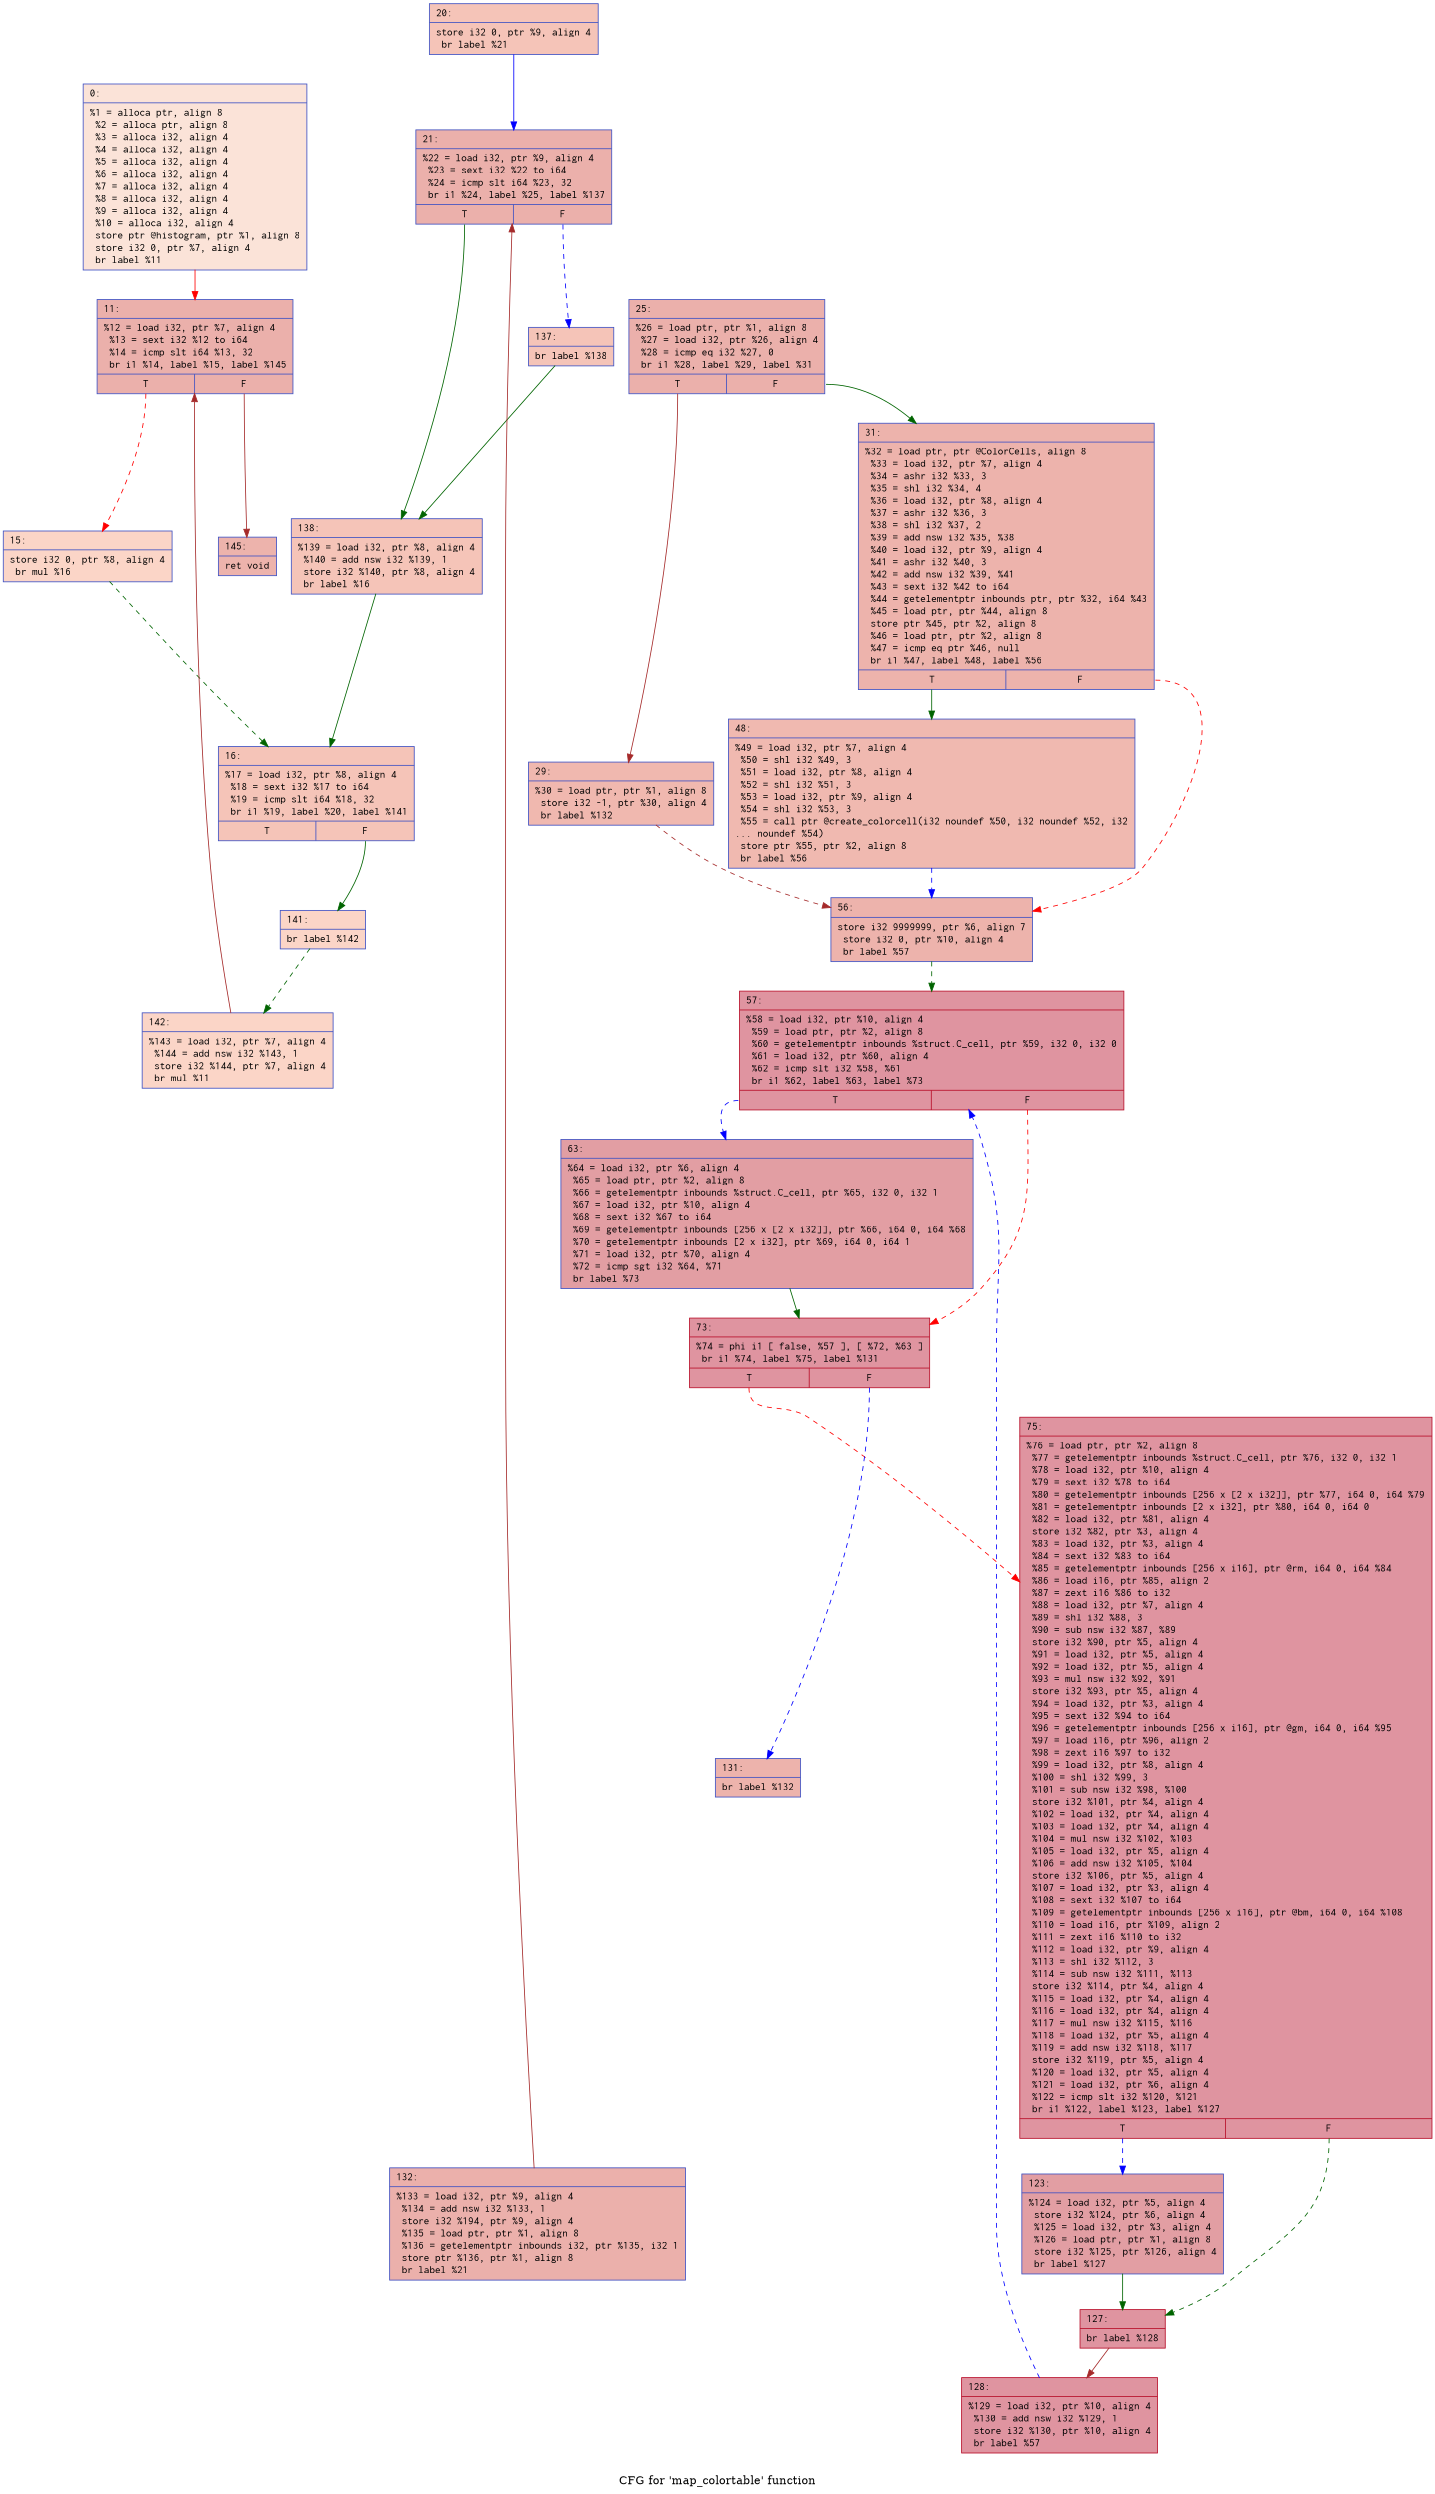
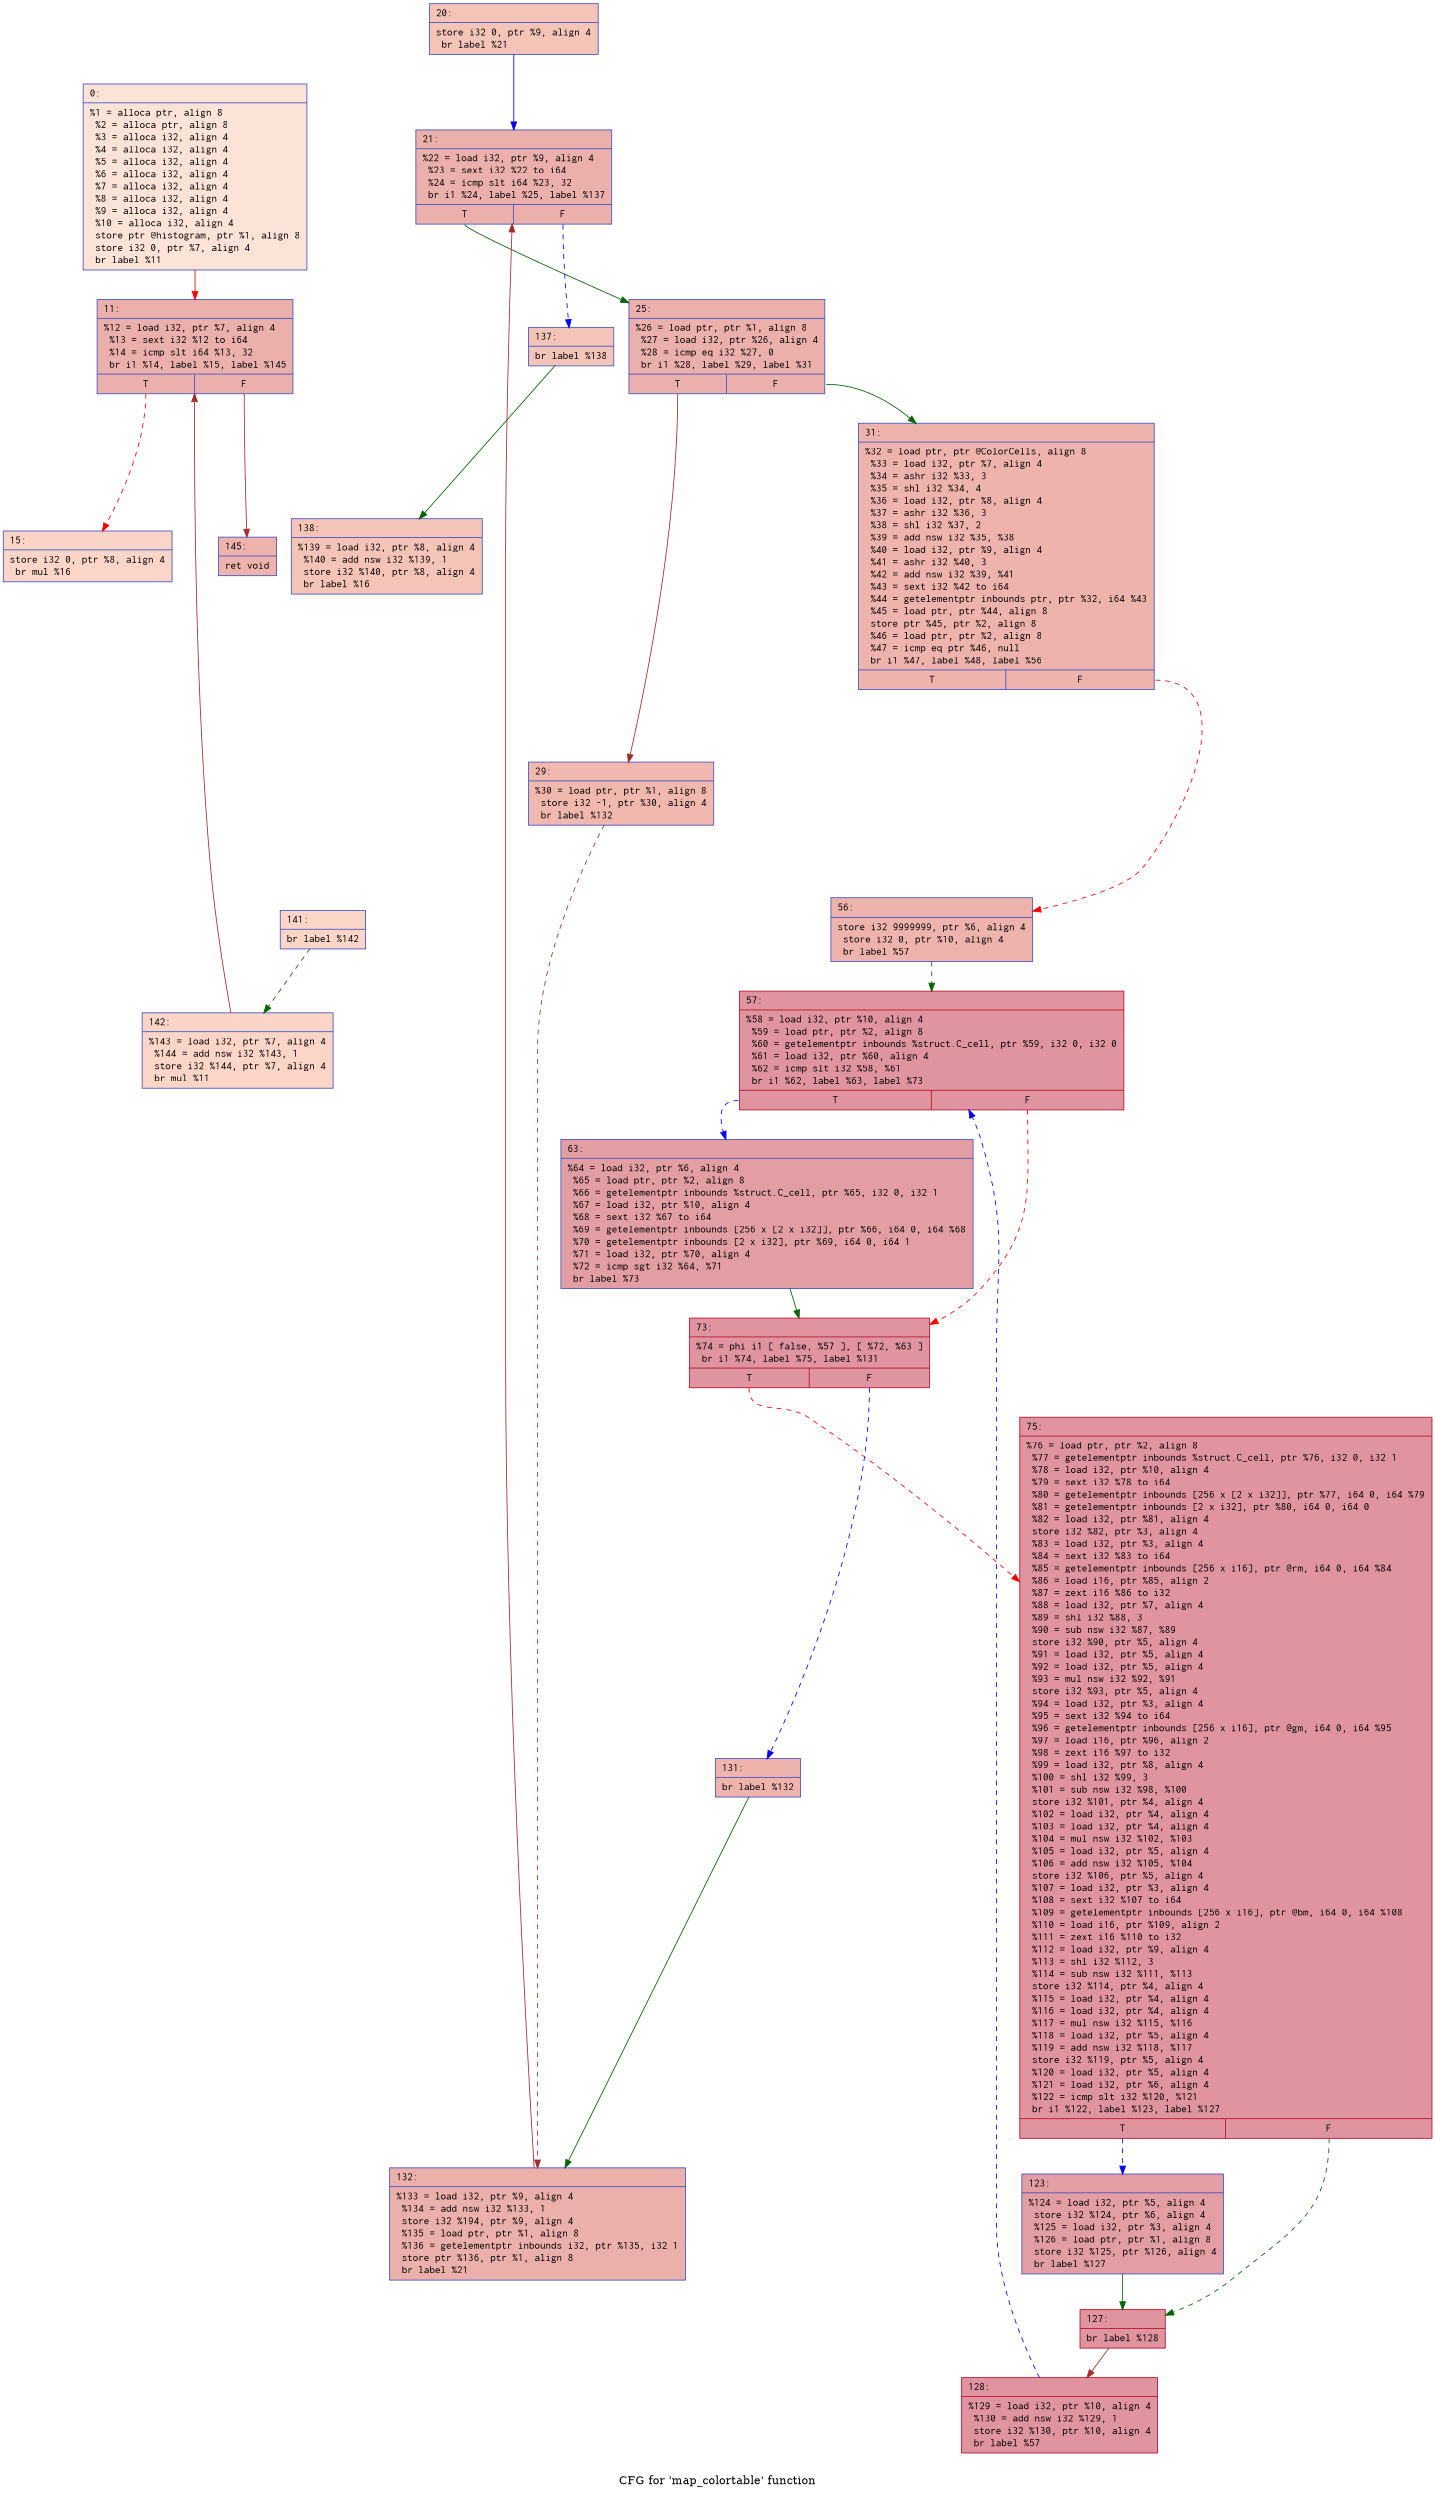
edge "21:" -> "138:": now "21:" -> "25:"
node "16:": removed
node "48:": removed
edge "29:" -> "56:": now "29:" -> "132:"
node "56:": text "store i32 9999999, ptr %6, align 7" -> "store i32 9999999, ptr %6, align 4"
edge "131:" -> "132:": added
